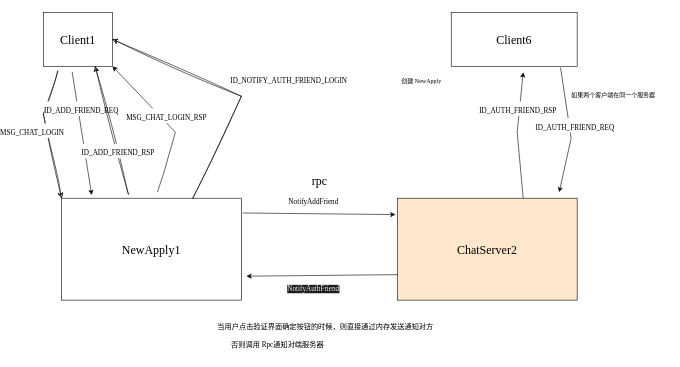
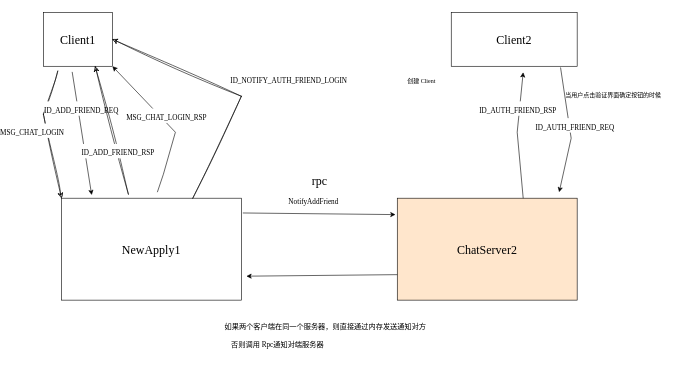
node "Client6": label "Client6" -> "Client2"
node "创建 NewApply": label "创建 NewApply" -> "创建 Client"
node "如果两个客户端在同一个服务器": label "如果两个客户端在同一个服务器" -> "当用户点击验证界面确定按钮的时候"
node "NotifyAuthFriend": removed
node "当用户点击验证界面确定按钮的时候，则直接通过内存发送通知对方": label "当用户点击验证界面确定按钮的时候，则直接通过内存发送通知对方" -> "如果两个客户端在同一个服务器，则直接通过内存发送通知对方"
